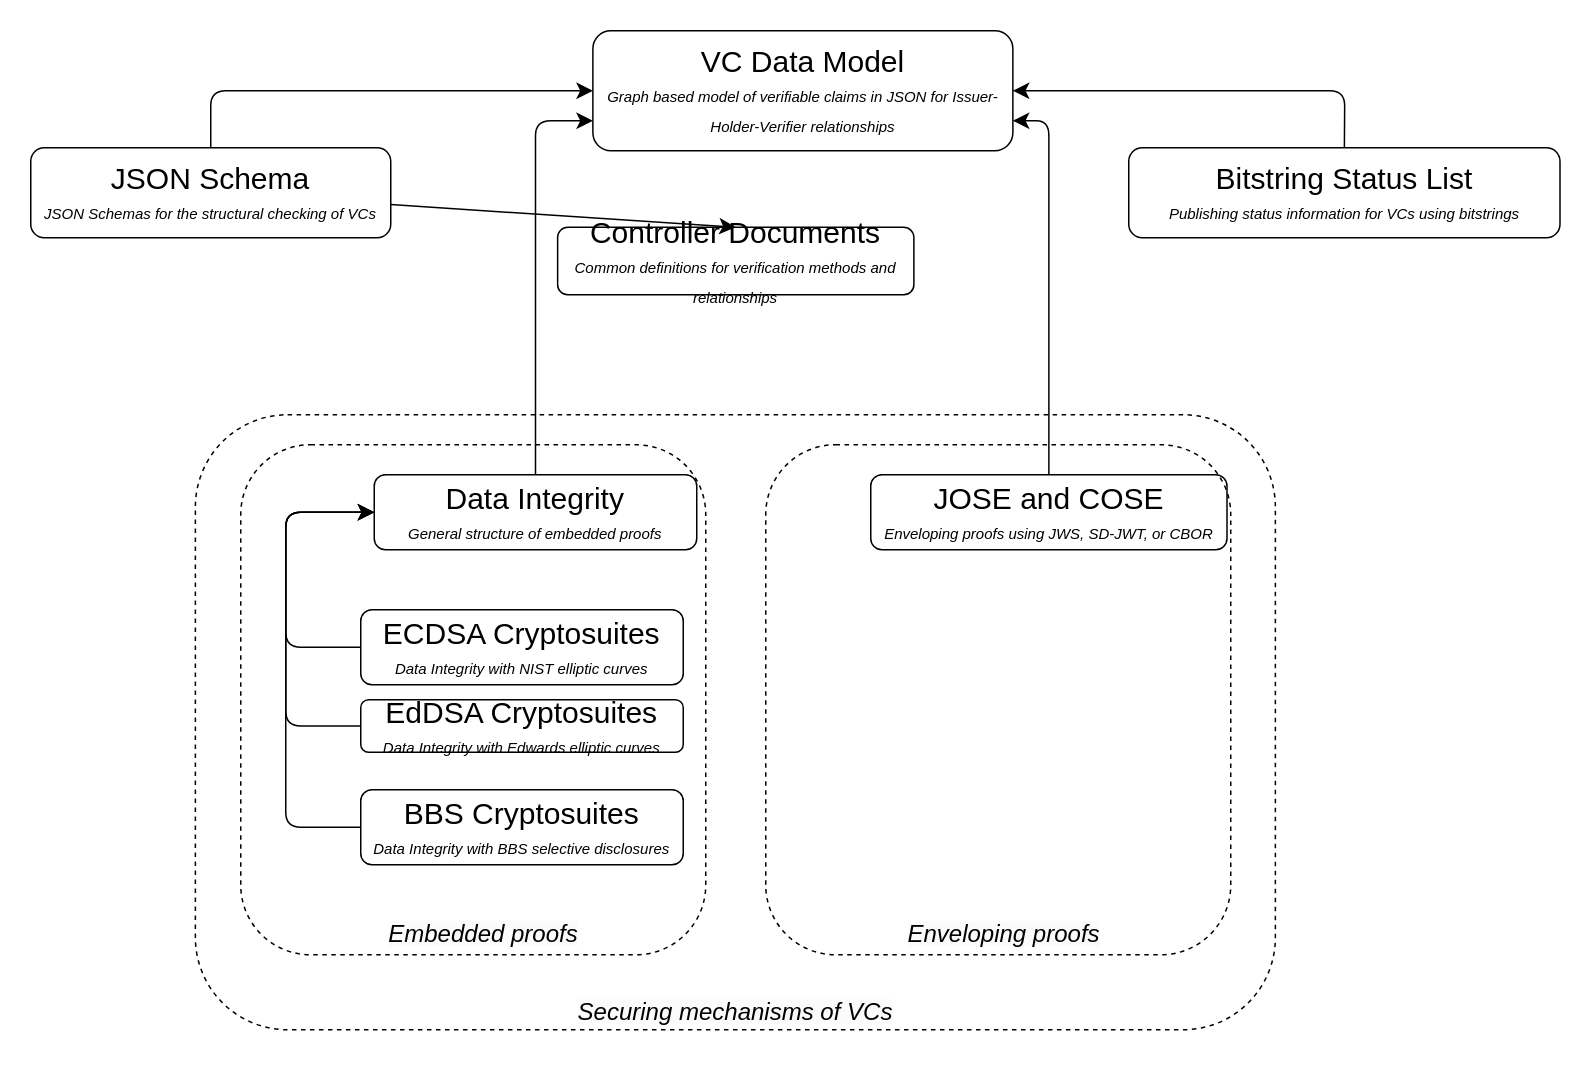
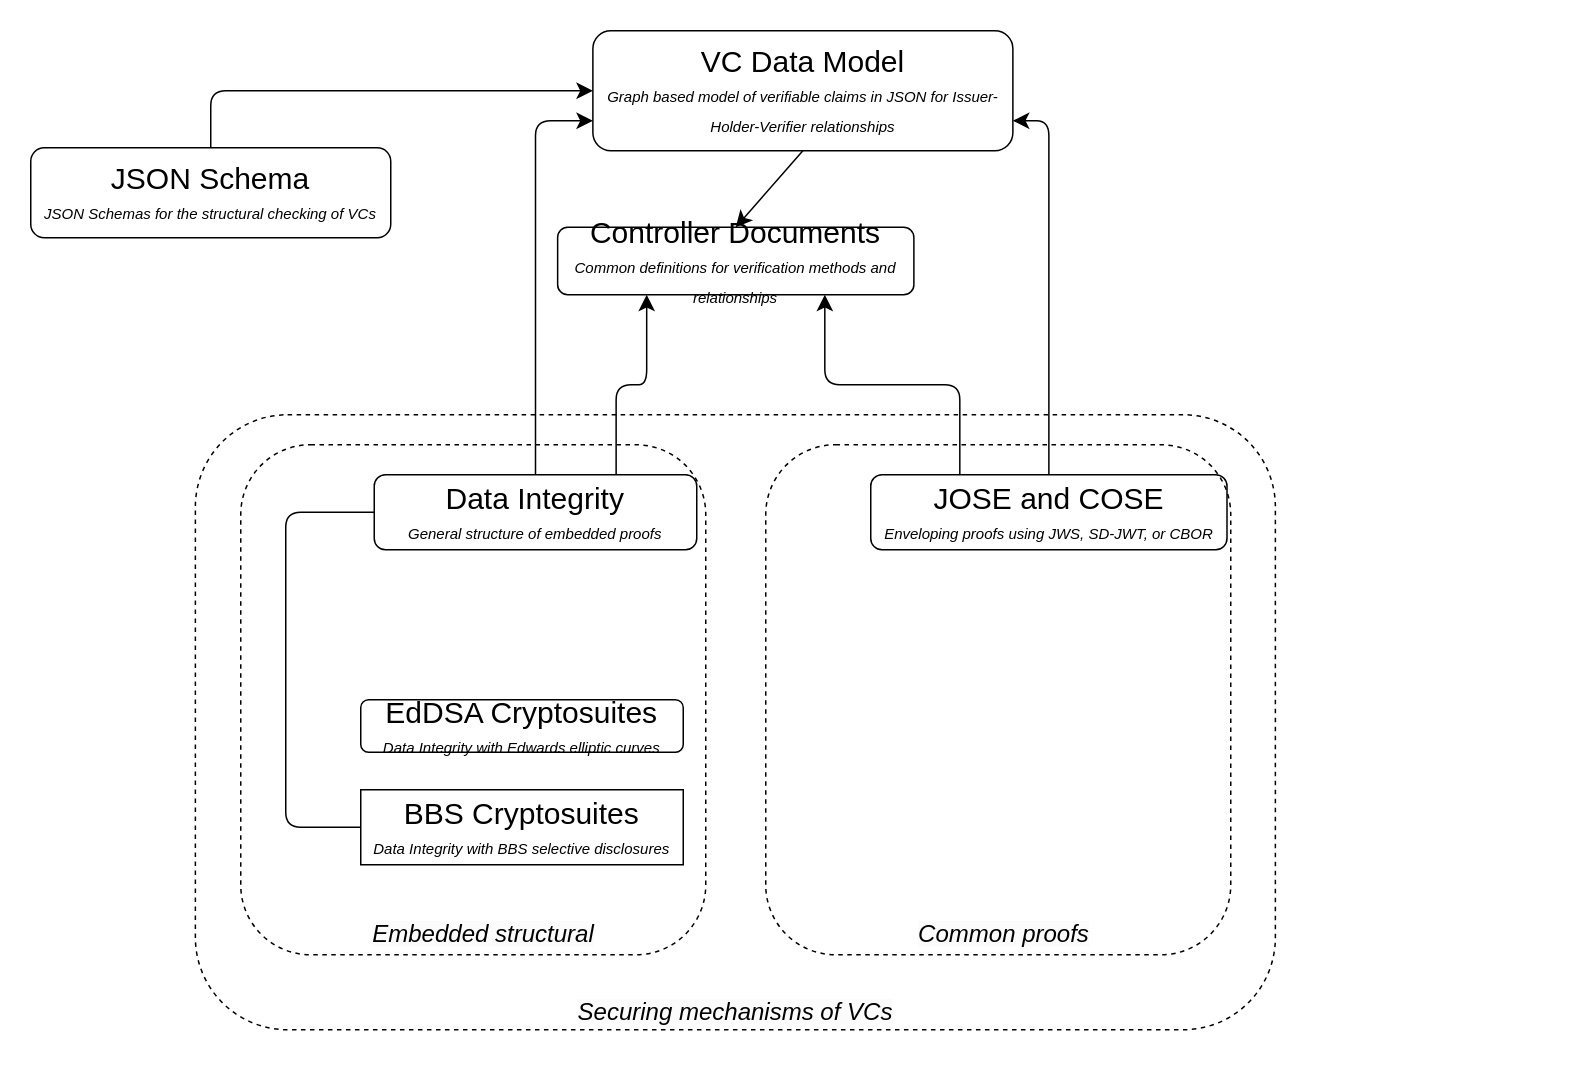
edge "Bitstring Status List Publishing status information for VCs using bitstrings" -> "VC Data Model Graph based model of verifiable claims in JSON for Issuer-Holder-Verifier relationships": removed
node "Bitstring Status List Publishing status information for VCs using bitstrings": removed
edge "JSON Schema JSON Schemas for the structural checking of VCs" -> "Controller Documents Common definitions for verification methods and relationships": now "VC Data Model Graph based model of verifiable claims in JSON for Issuer-Holder-Verifier relationships" -> "Controller Documents Common definitions for verification methods and relationships"
edge "JOSE and COSE Enveloping proofs using JWS, SD-JWT, or CBOR" -> "Controller Documents Common definitions for verification methods and relationships": added
edge "Data Integrity General structure of embedded proofs" -> "Controller Documents Common definitions for verification methods and relationships": added
edge "ECDSA Cryptosuites Data Integrity with NIST elliptic curves" -> "Data Integrity General structure of embedded proofs": removed
node "ECDSA Cryptosuites Data Integrity with NIST elliptic curves": removed
edge "BBS Cryptosuites Data Integrity with BBS selective disclosures" -> "Data Integrity General structure of embedded proofs": arrowhead classic -> none
edge "EdDSA Cryptosuites Data Integrity with Edwards elliptic curves" -> "Data Integrity General structure of embedded proofs": removed
node "BBS Cryptosuites Data Integrity with BBS selective disclosures": shape rounded rectangle -> rectangle
node "Embedded proofs": label "Embedded proofs" -> "Embedded structural"
node "Enveloping proofs": label "Enveloping proofs" -> "Common proofs"
